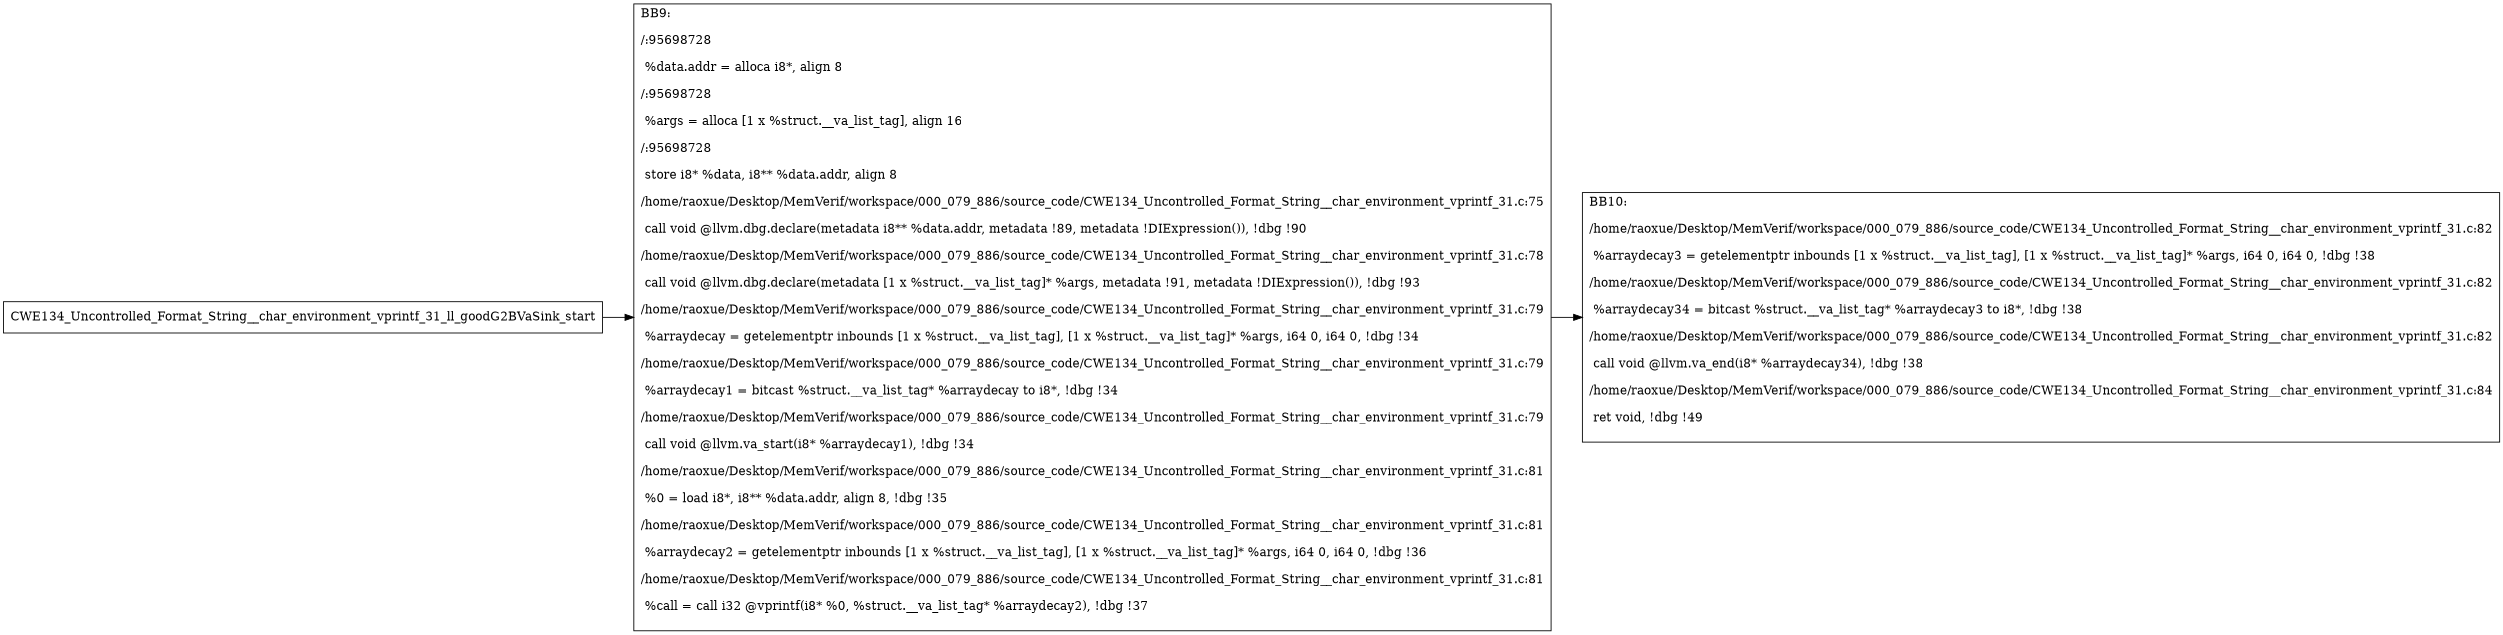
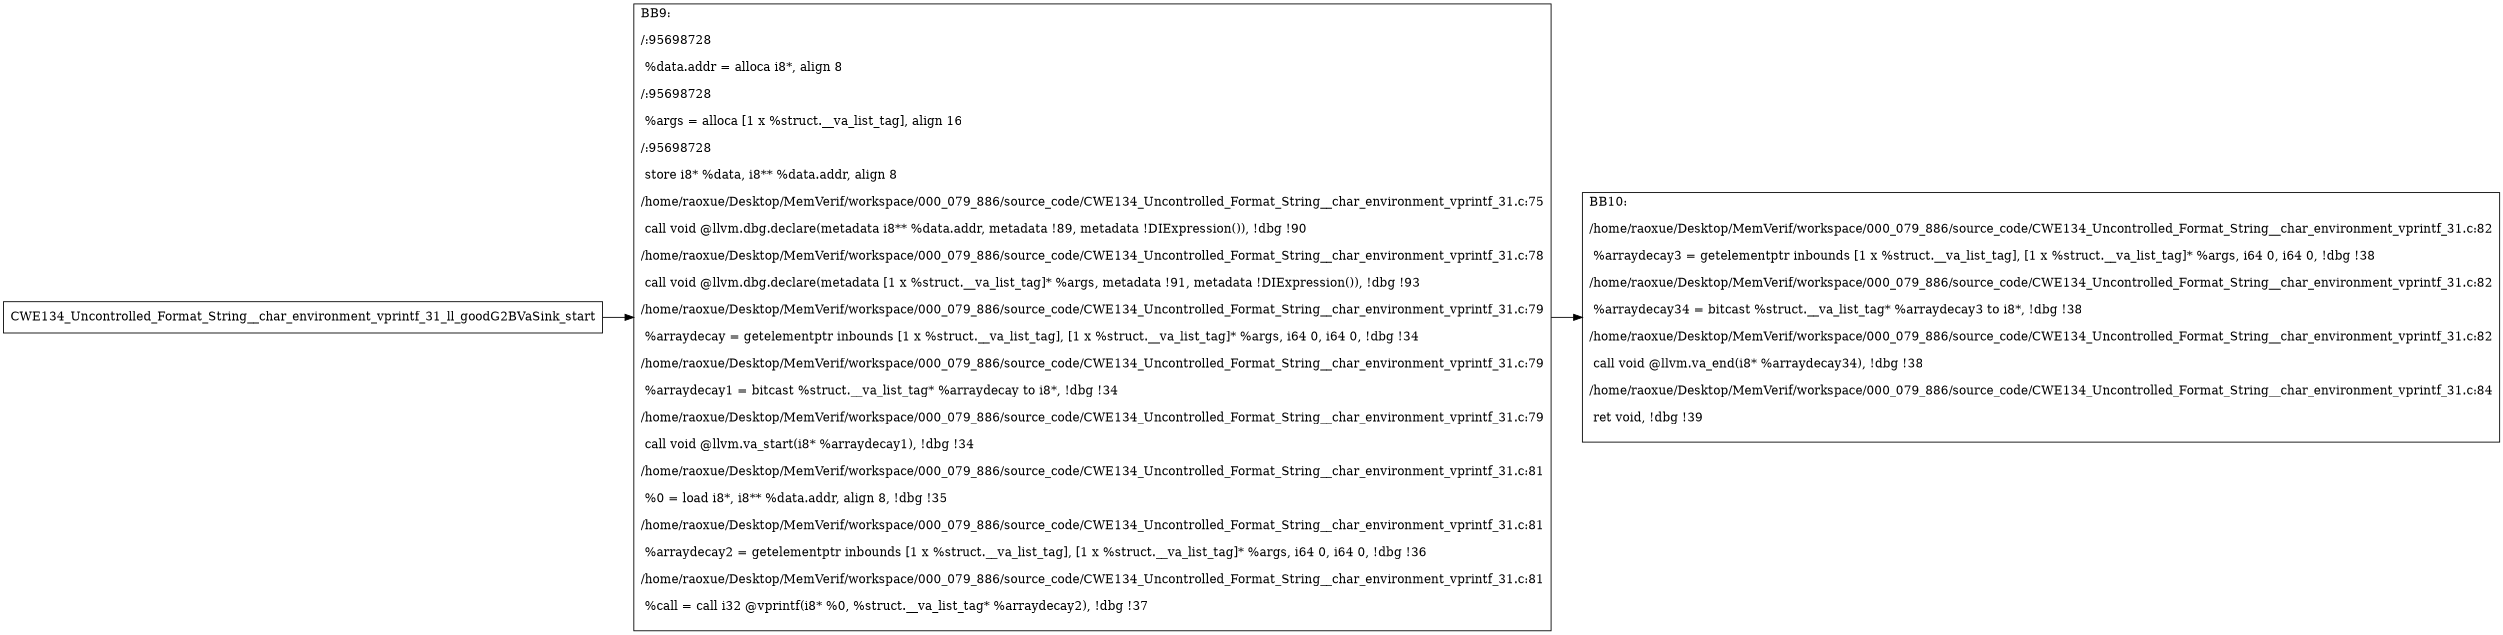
node "BB10:": text "ret void, !dbg !49" -> "ret void, !dbg !39"
